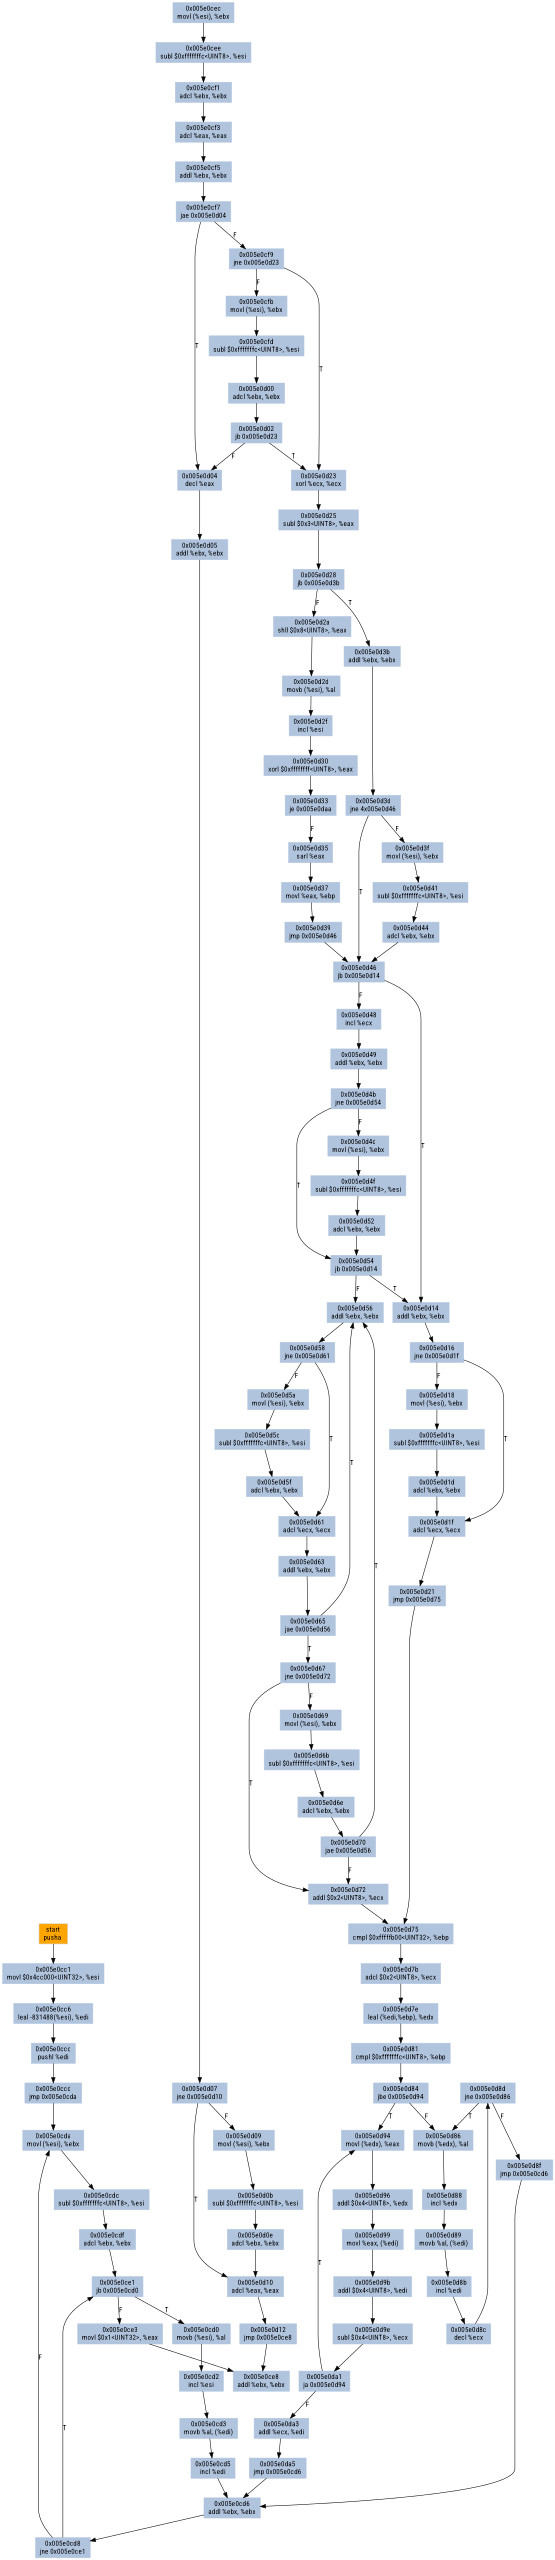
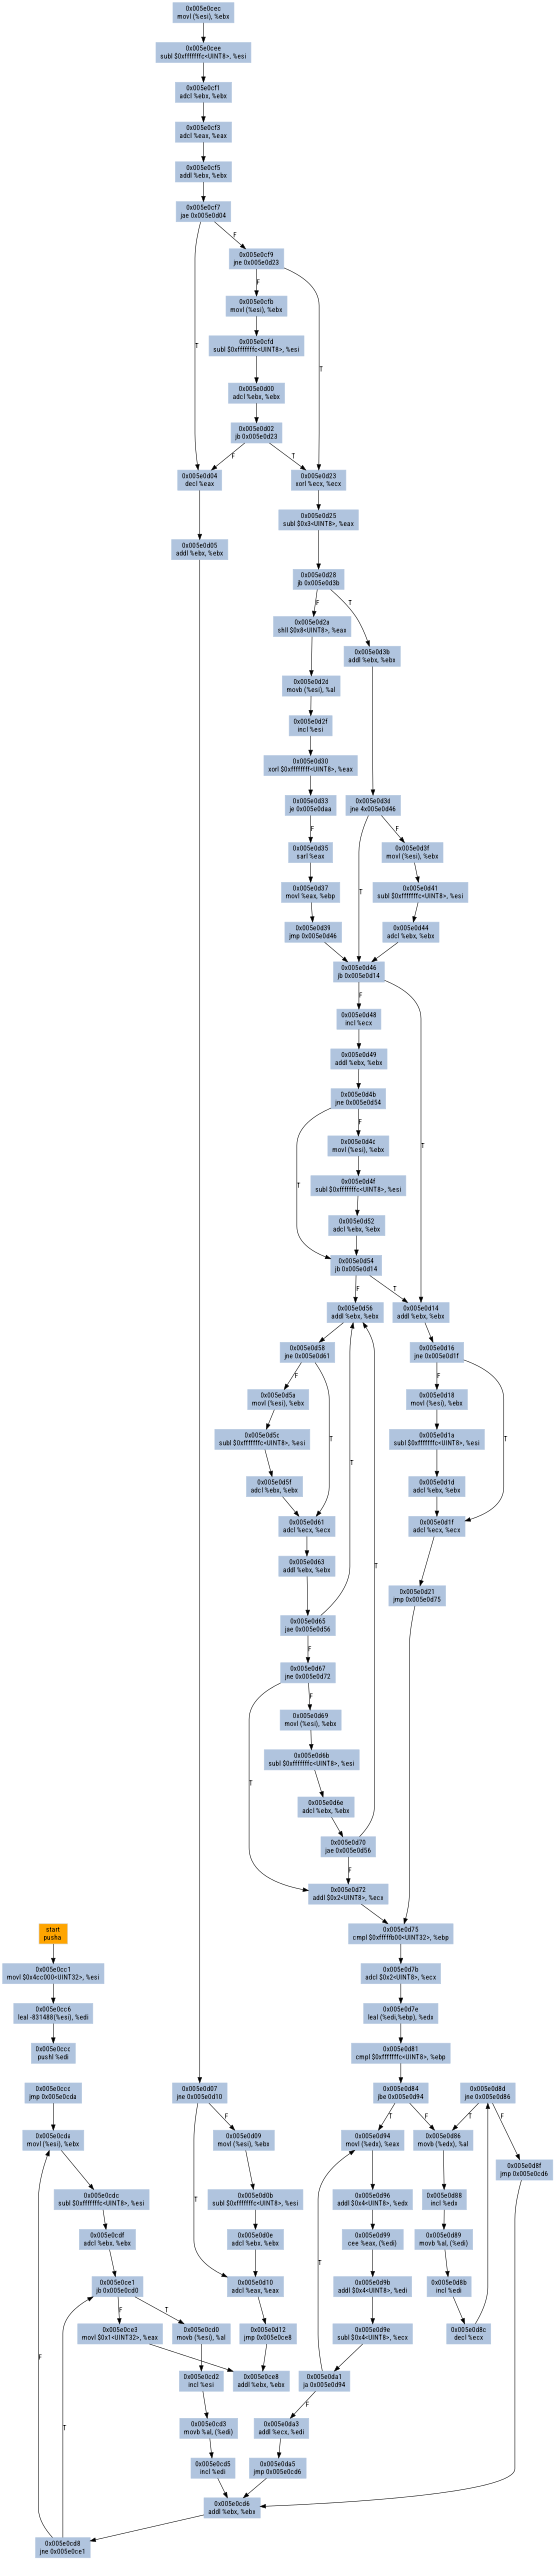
edge "0x005e0d65 jae 0x005e0d56" -> "0x005e0d67 jne 0x005e0d72": label "T" -> "F"
edge "0x005e0ccc pushl %edi" -> "0x005e0ccd jmp 0x005e0cda": removed
node "0x005e0d99 movl %eax, (%edi)": label "0x005e0d99 movl %eax, (%edi)" -> "0x005e0d99 cee %eax, (%edi)"
